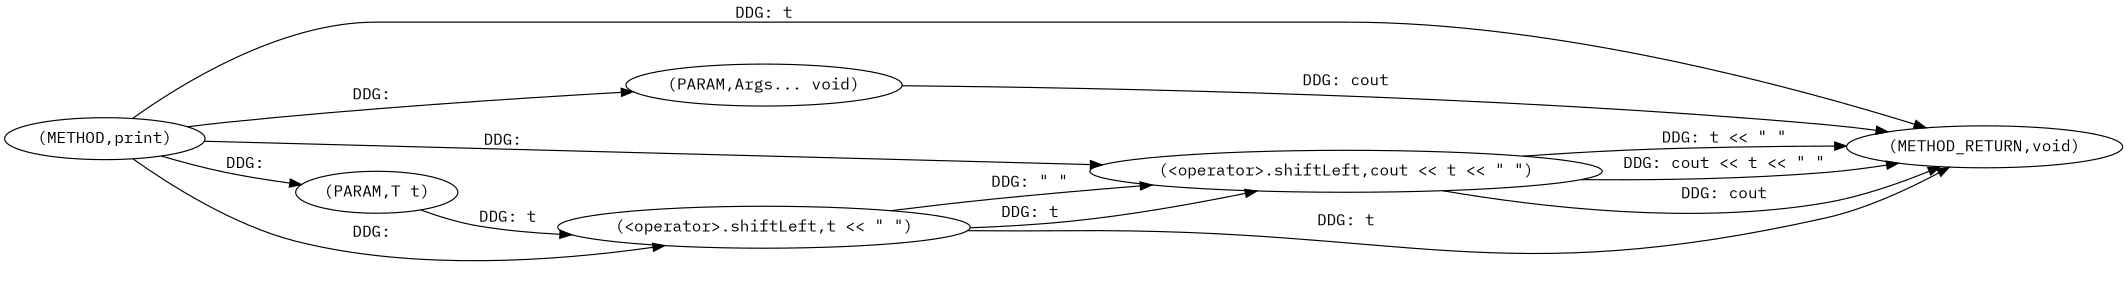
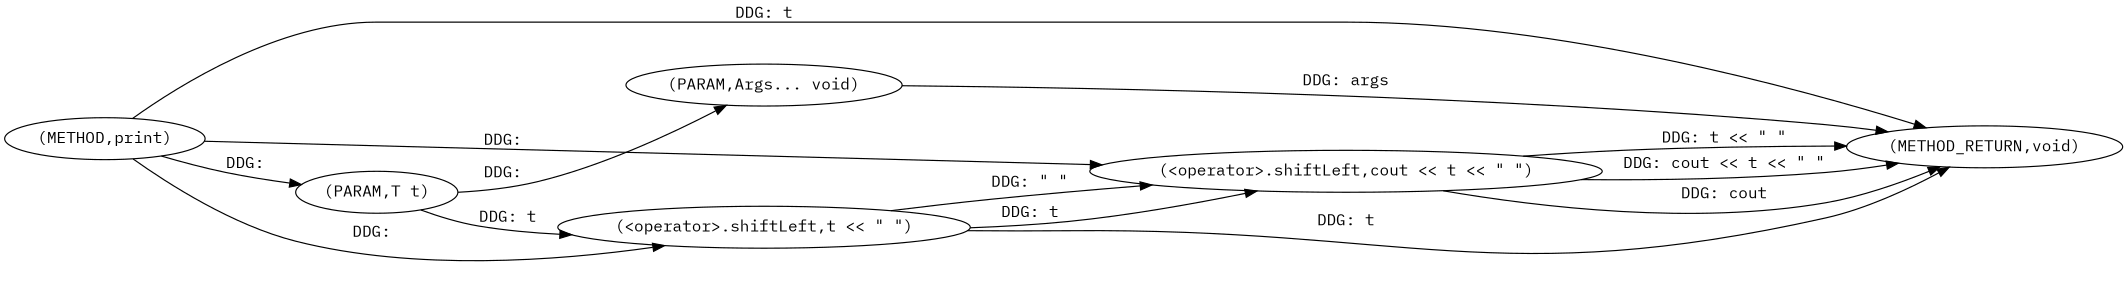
edge "(PARAM,Args... void)" -> "(METHOD_RETURN,void)": label "DDG: cout" -> "DDG: args"
edge "(METHOD,print)" -> "(PARAM,Args... void)": now "(PARAM,T t)" -> "(PARAM,Args... void)"
